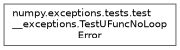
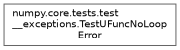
node "numpy.exceptions.tests.test __exceptions.TestUFuncNoLoop Error": label "numpy.exceptions.tests.test __exceptions.TestUFuncNoLoop Error" -> "numpy.core.tests.test __exceptions.TestUFuncNoLoop Error"
